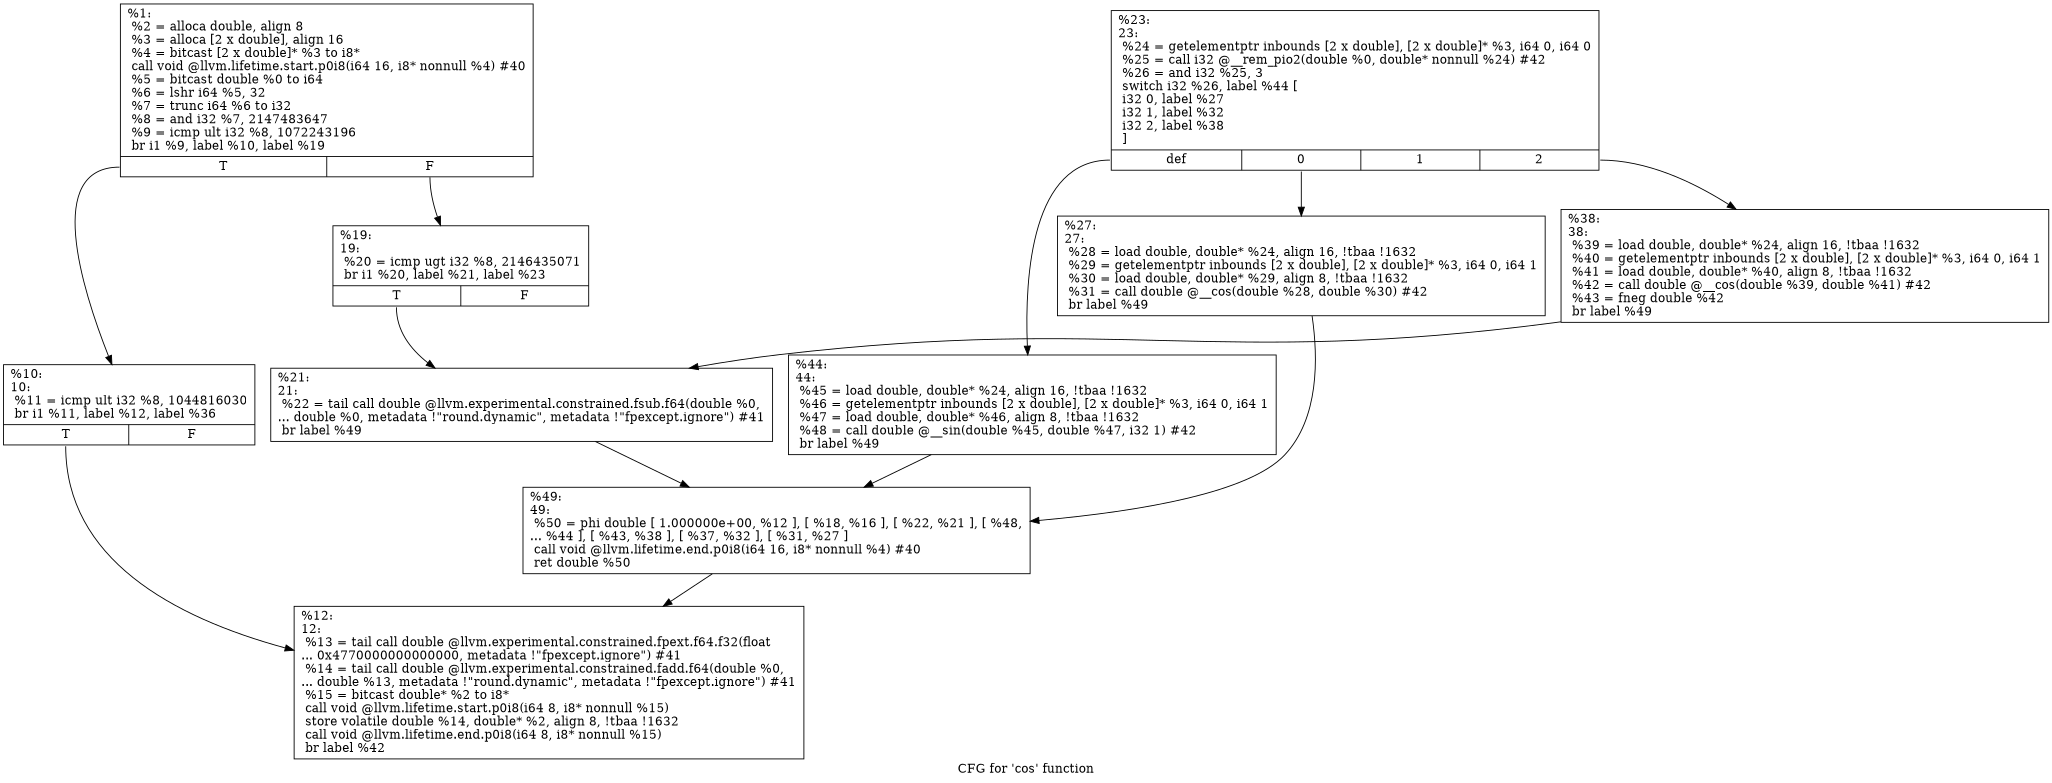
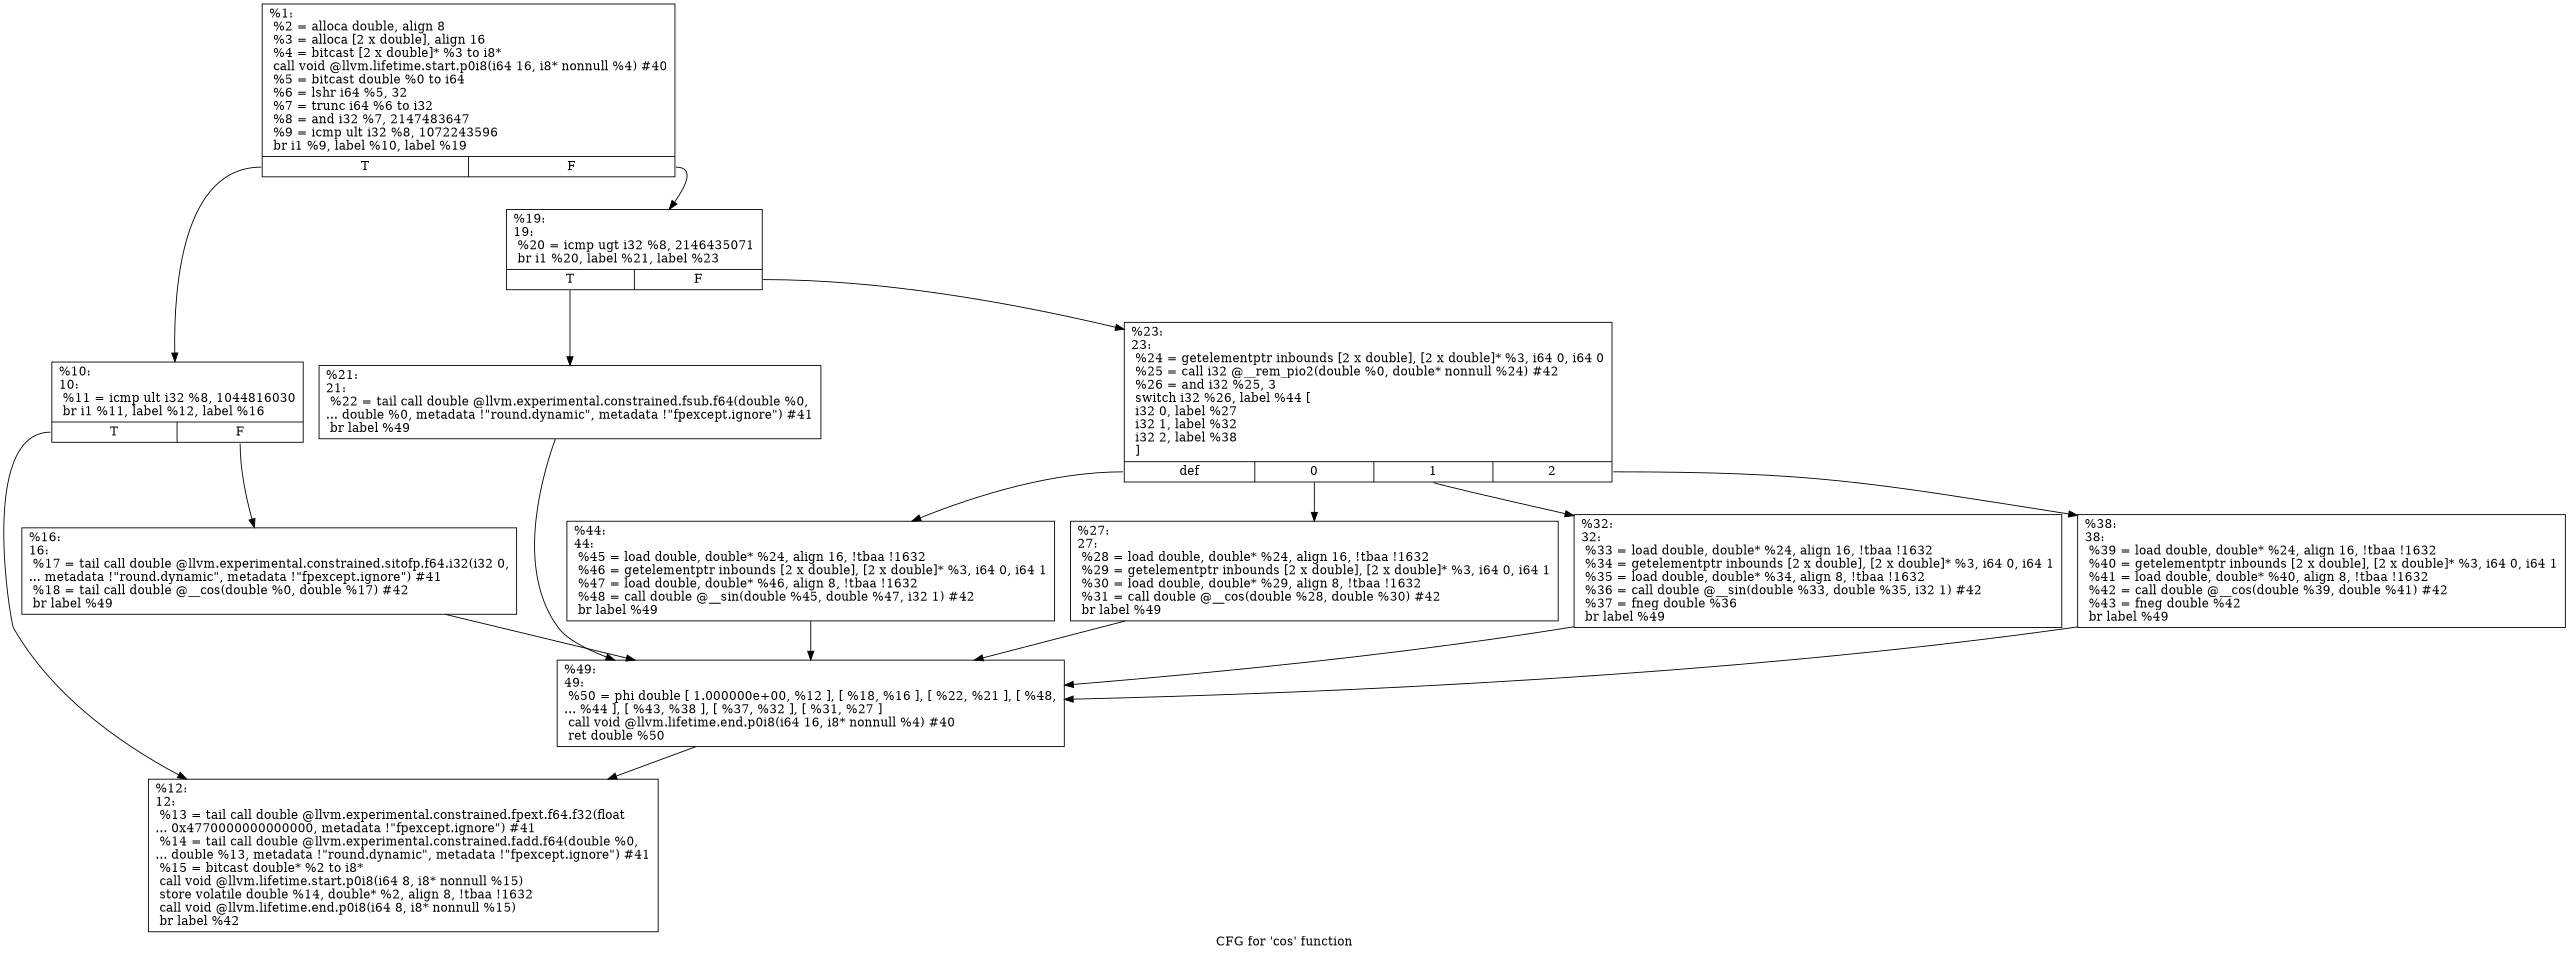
node "%1:": text "%9 = icmp ult i32 %8, 1072243196" -> "%9 = icmp ult i32 %8, 1072243596"
edge "%19:" -> "%23:": added
edge "%38:" -> "%21:": now "%38:" -> "%49:"
node "%10:": text "br i1 %11, label %12, label %36" -> "br i1 %11, label %12, label %16"
node "%16:": added
node "%32:": added
